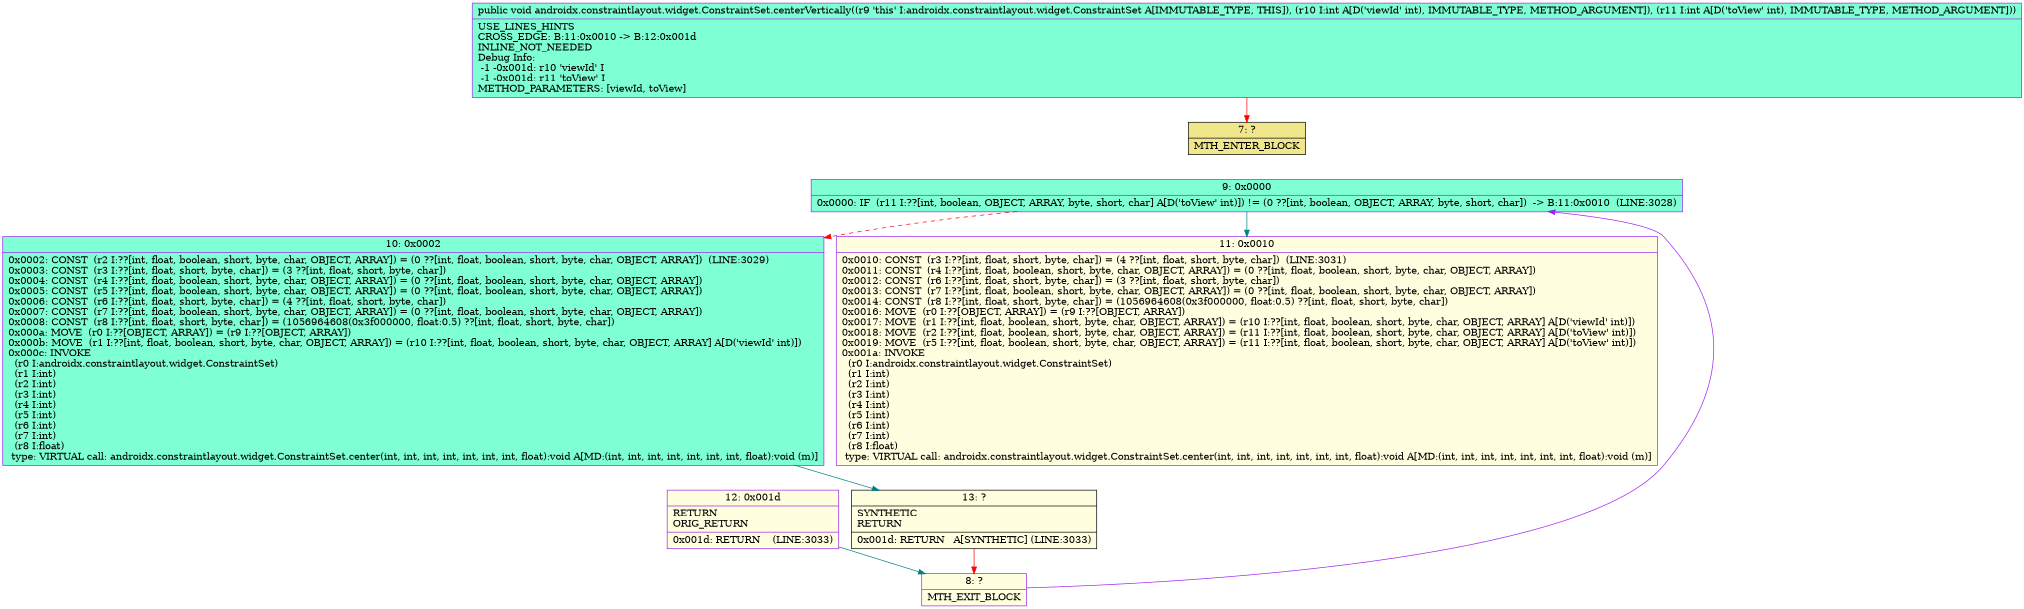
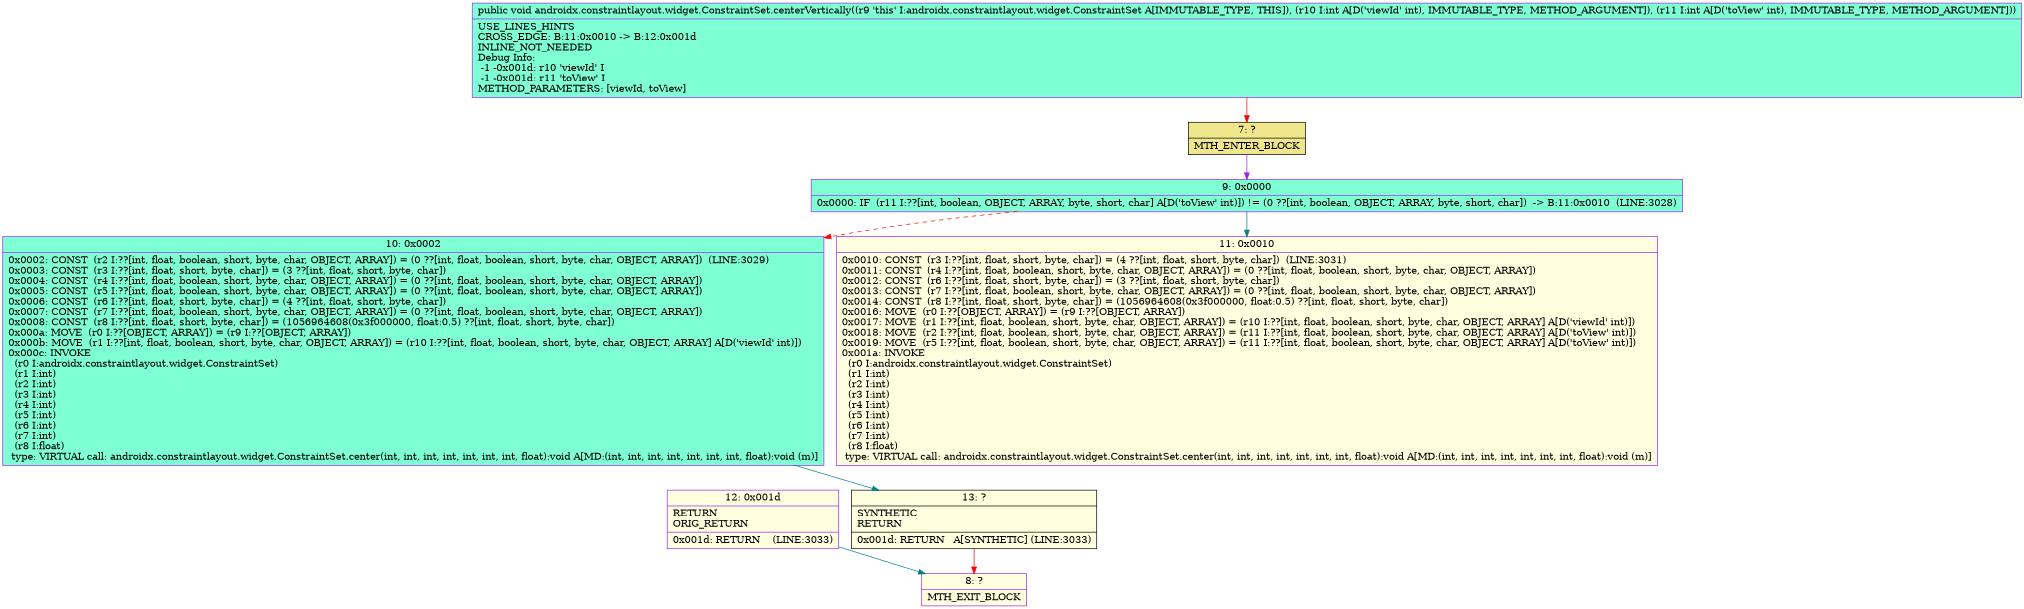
edge "8: ?" -> "9: 0x0000": now "7: ?" -> "9: 0x0000"
